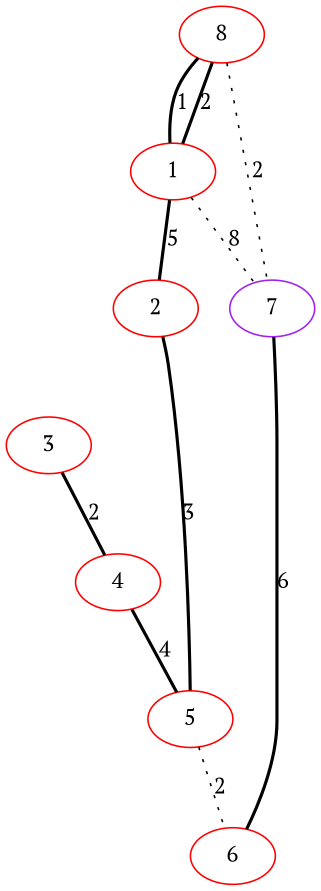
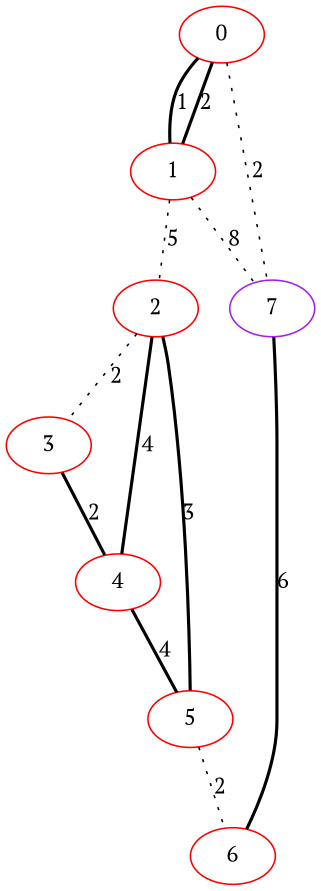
node "8": label "8" -> "0"
edge "1" -- "2": style bold -> dotted
edge "2" -- "3": added, label "2"
edge "2" -- "4": added, label "4"
